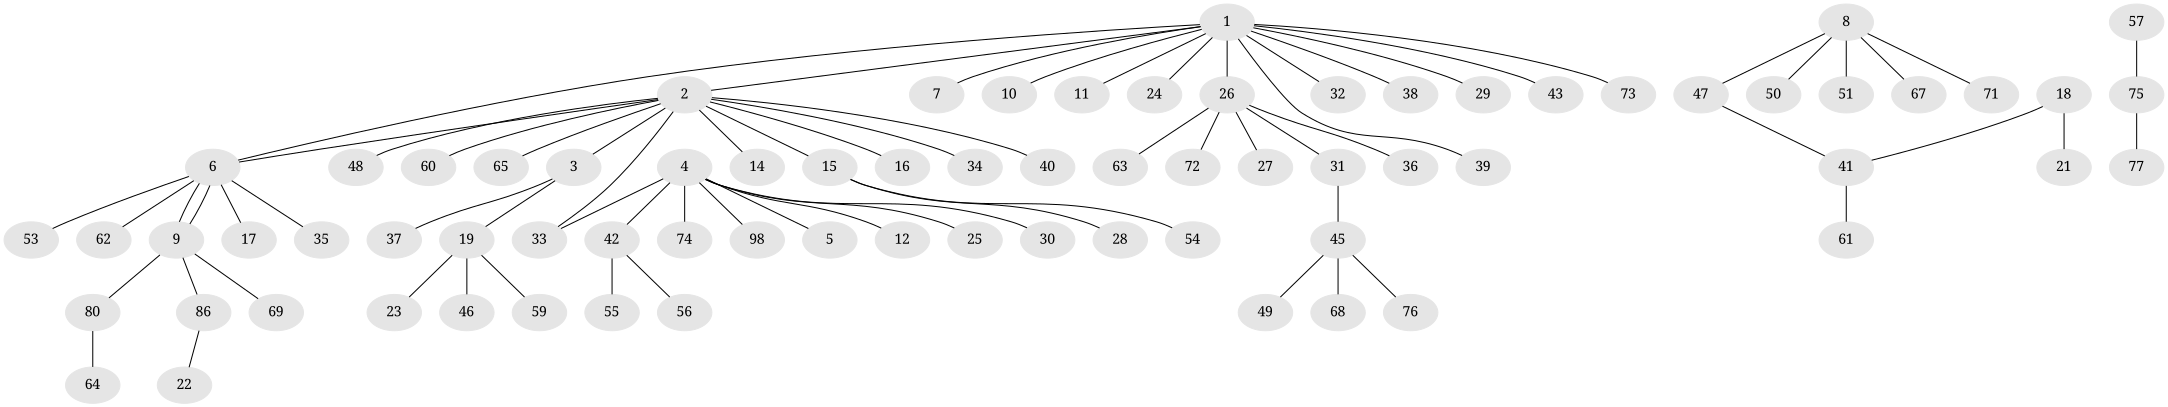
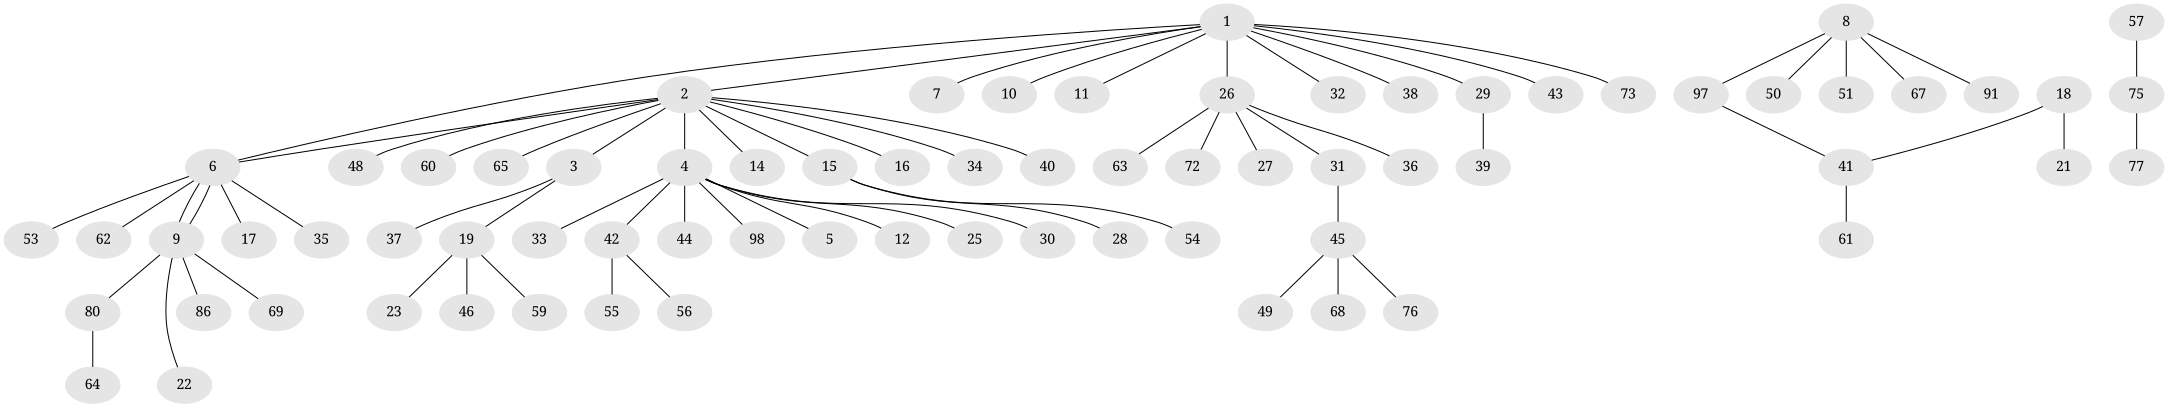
node "24": removed
node "47": label "47" -> "97"
node "71": label "71" -> "91"
edge "1" -- "39": now "29" -- "39"
edge "2" -- "33": now "2" -- "4"
node "74": label "74" -> "44"
edge "86" -- "22": now "9" -- "22"
